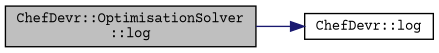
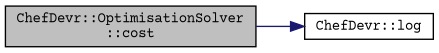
node "ChefDevr::OptimisationSolver ::log": label "ChefDevr::OptimisationSolver ::log" -> "ChefDevr::OptimisationSolver ::cost"
